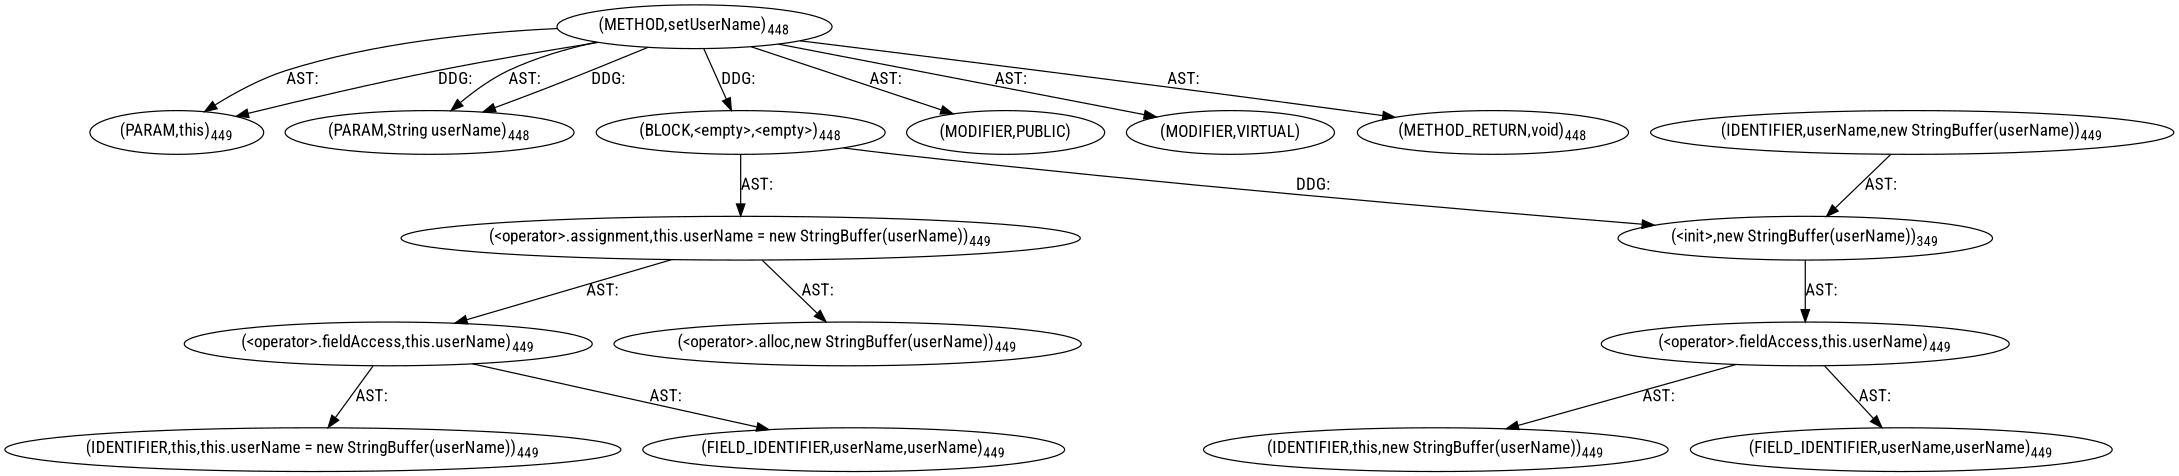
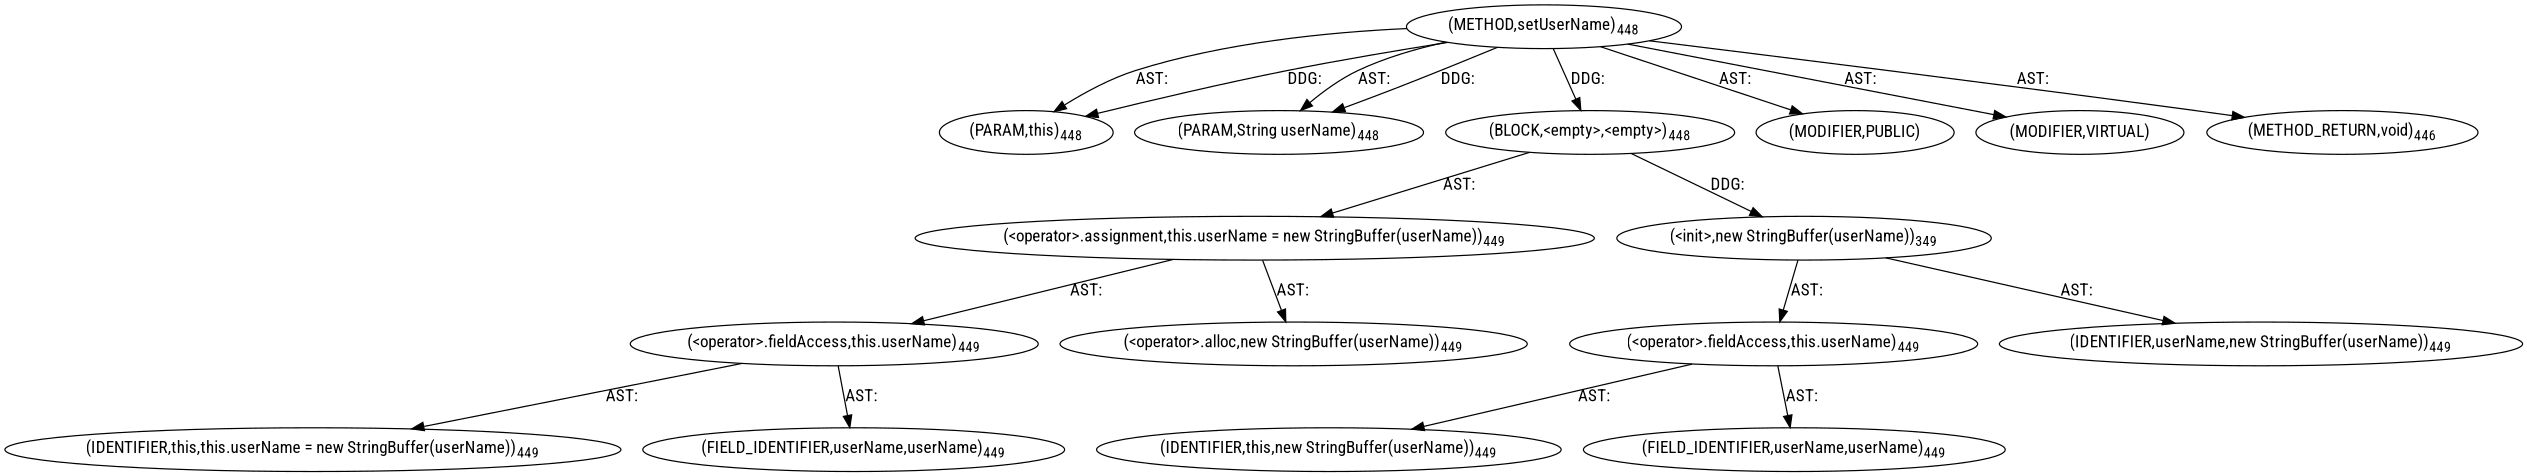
node "(PARAM,this)": text "449" -> "448"
node "(METHOD_RETURN,void)": text "448" -> "446"
edge "(IDENTIFIER,userName,new StringBuffer(userName))" -> "(<init>,new StringBuffer(userName))": reversed
